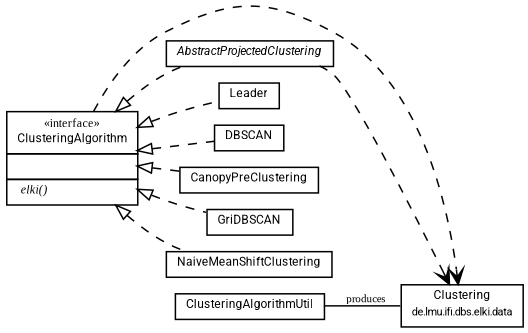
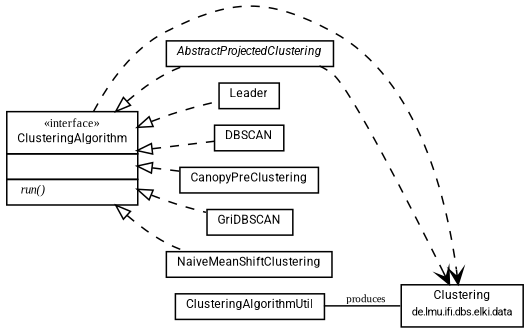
node "ClusteringAlgorithm": text "elki()" -> "run()"
